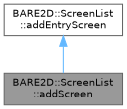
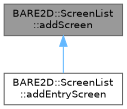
edge "BARE2D::ScreenList ::addScreen" -> "BARE2D::ScreenList ::addEntryScreen": reversed
